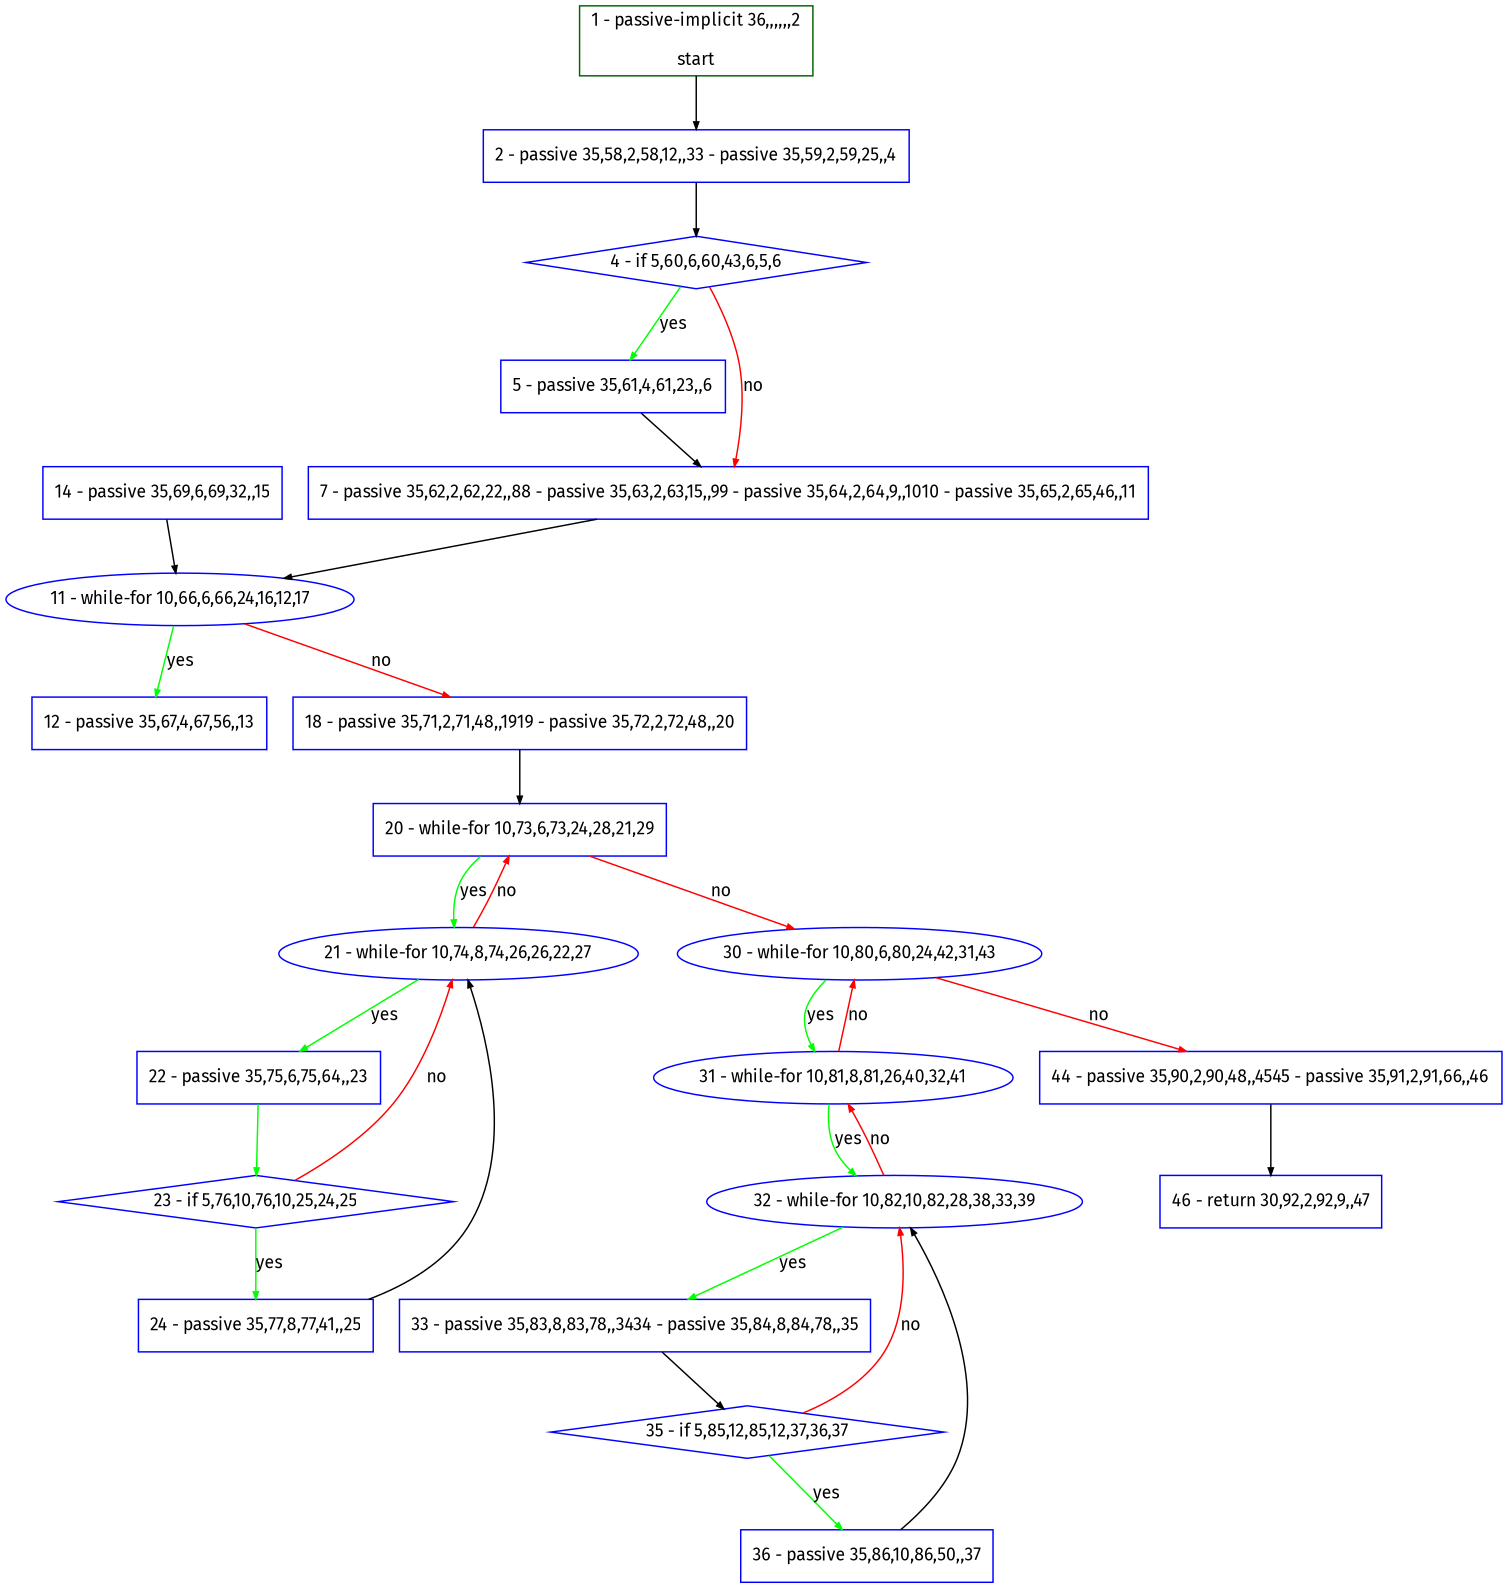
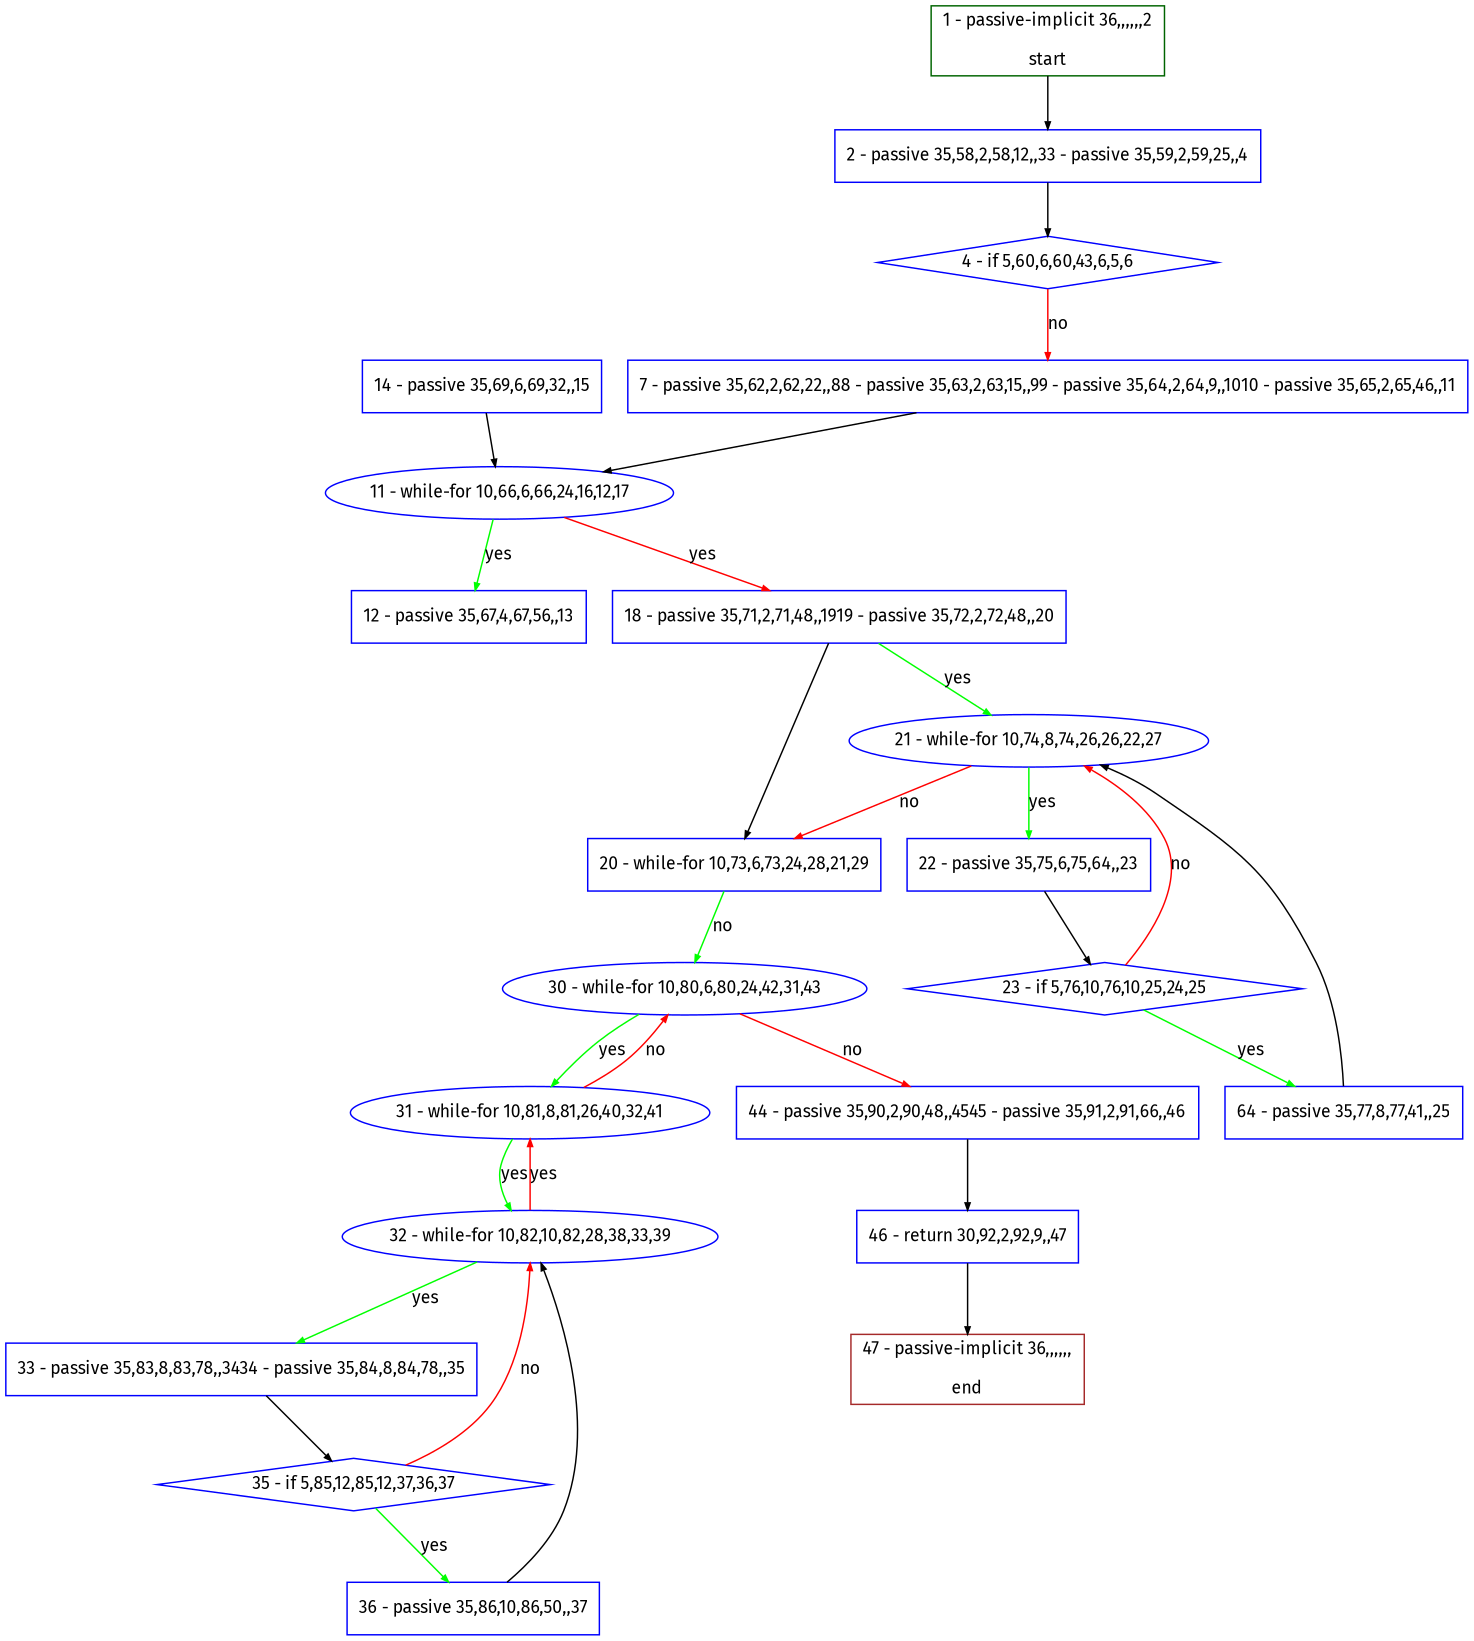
node "5 - passive 35,61,4,61,23,,6": removed
edge "11 - while-for 10,66,6,66,24,16,12,17" -> "18 - passive 35,71,2,71,48,,1919 - passive 35,72,2,72,48,,20": label "no" -> "yes"
edge "20 - while-for 10,73,6,73,24,28,21,29" -> "21 - while-for 10,74,8,74,26,26,22,27": now "18 - passive 35,71,2,71,48,,1919 - passive 35,72,2,72,48,,20" -> "21 - while-for 10,74,8,74,26,26,22,27"
edge "20 - while-for 10,73,6,73,24,28,21,29" -> "30 - while-for 10,80,6,80,24,42,31,43": color #ff0000 -> #00ff00
edge "22 - passive 35,75,6,75,64,,23" -> "23 - if 5,76,10,76,10,25,24,25": color #00ff00 -> #000000
edge "32 - while-for 10,82,10,82,28,38,33,39" -> "31 - while-for 10,81,8,81,26,40,32,41": label "no" -> "yes"
node "24 - passive 35,77,8,77,41,,25": label "24 - passive 35,77,8,77,41,,25" -> "64 - passive 35,77,8,77,41,,25"
node "47 - passive-implicit 36,,,,,, end": added
